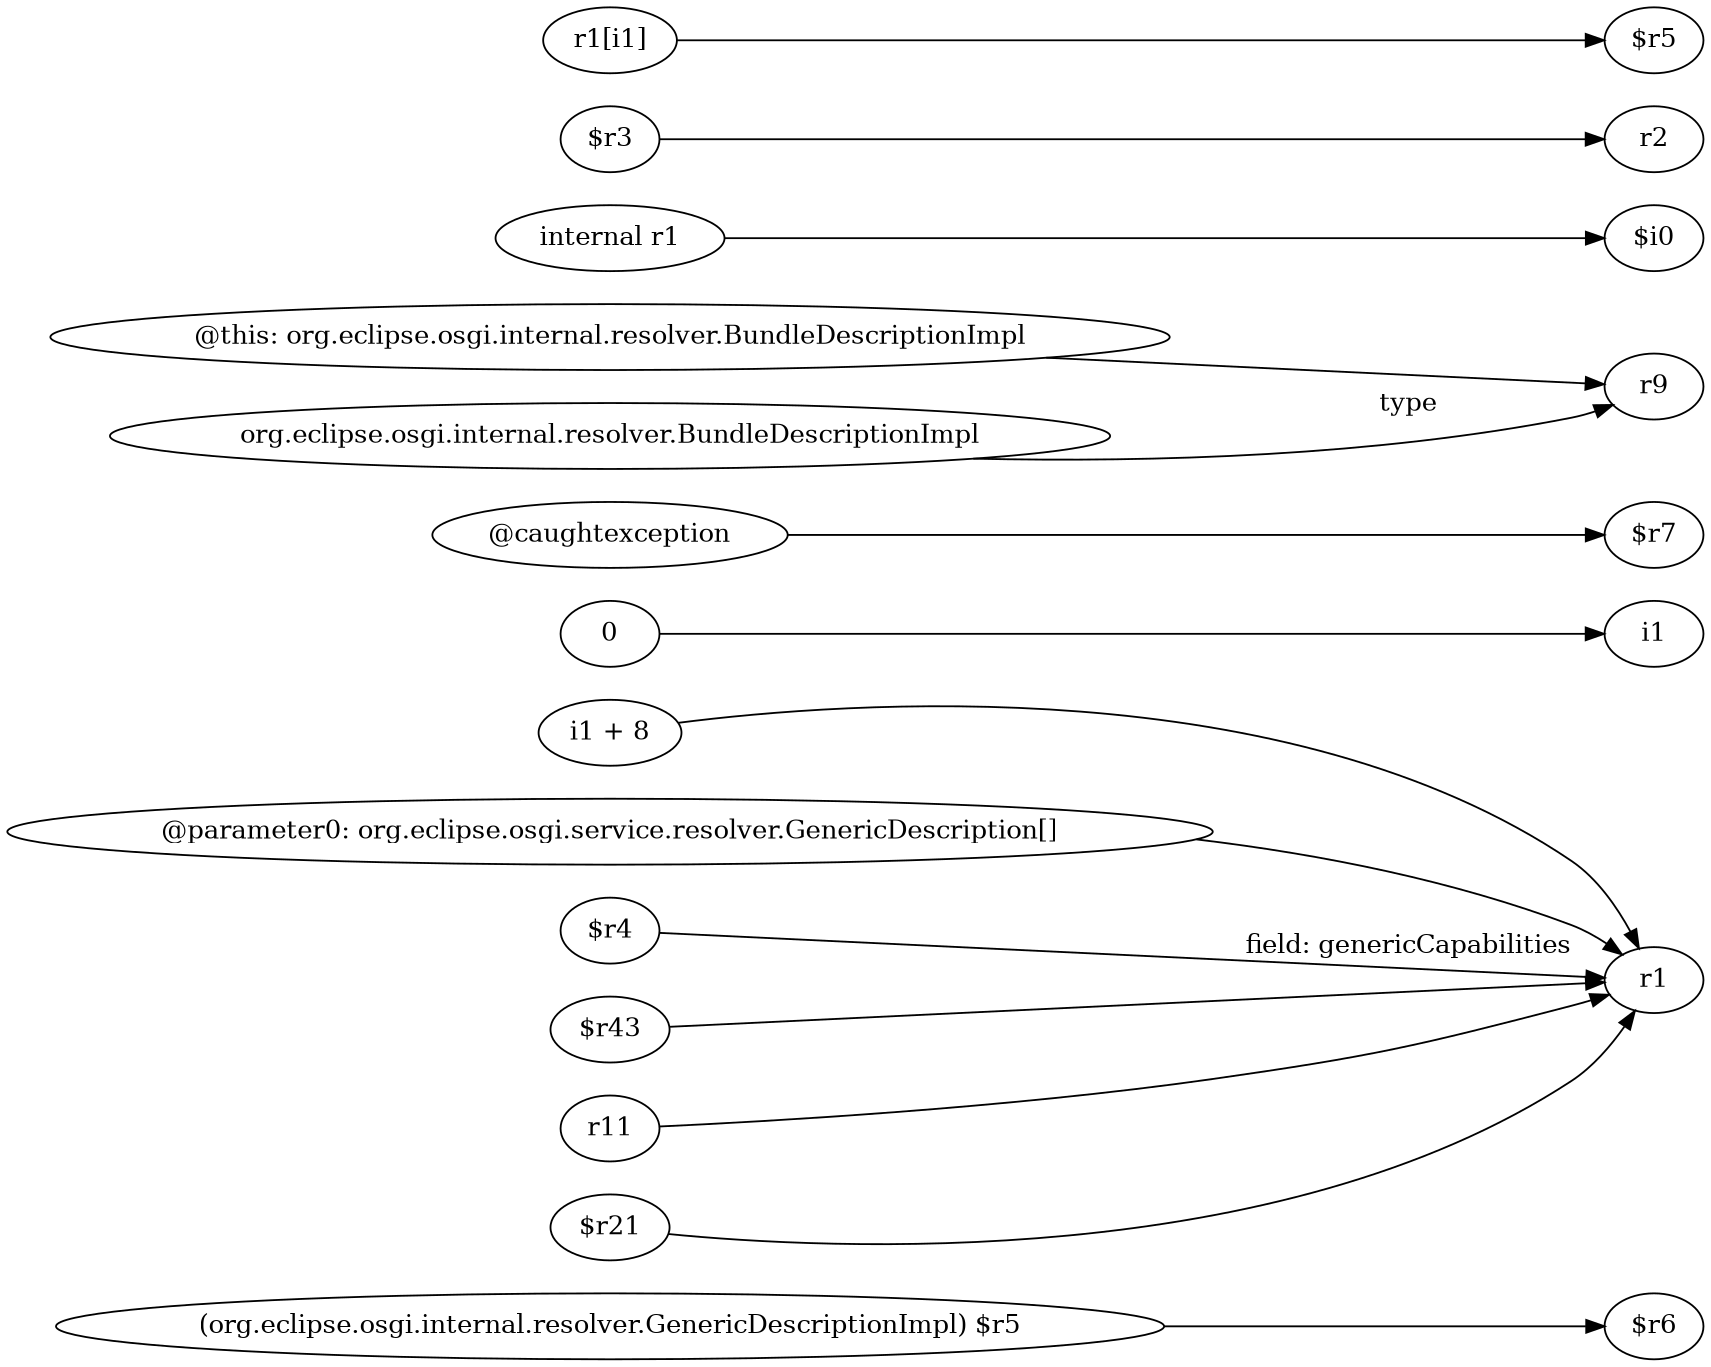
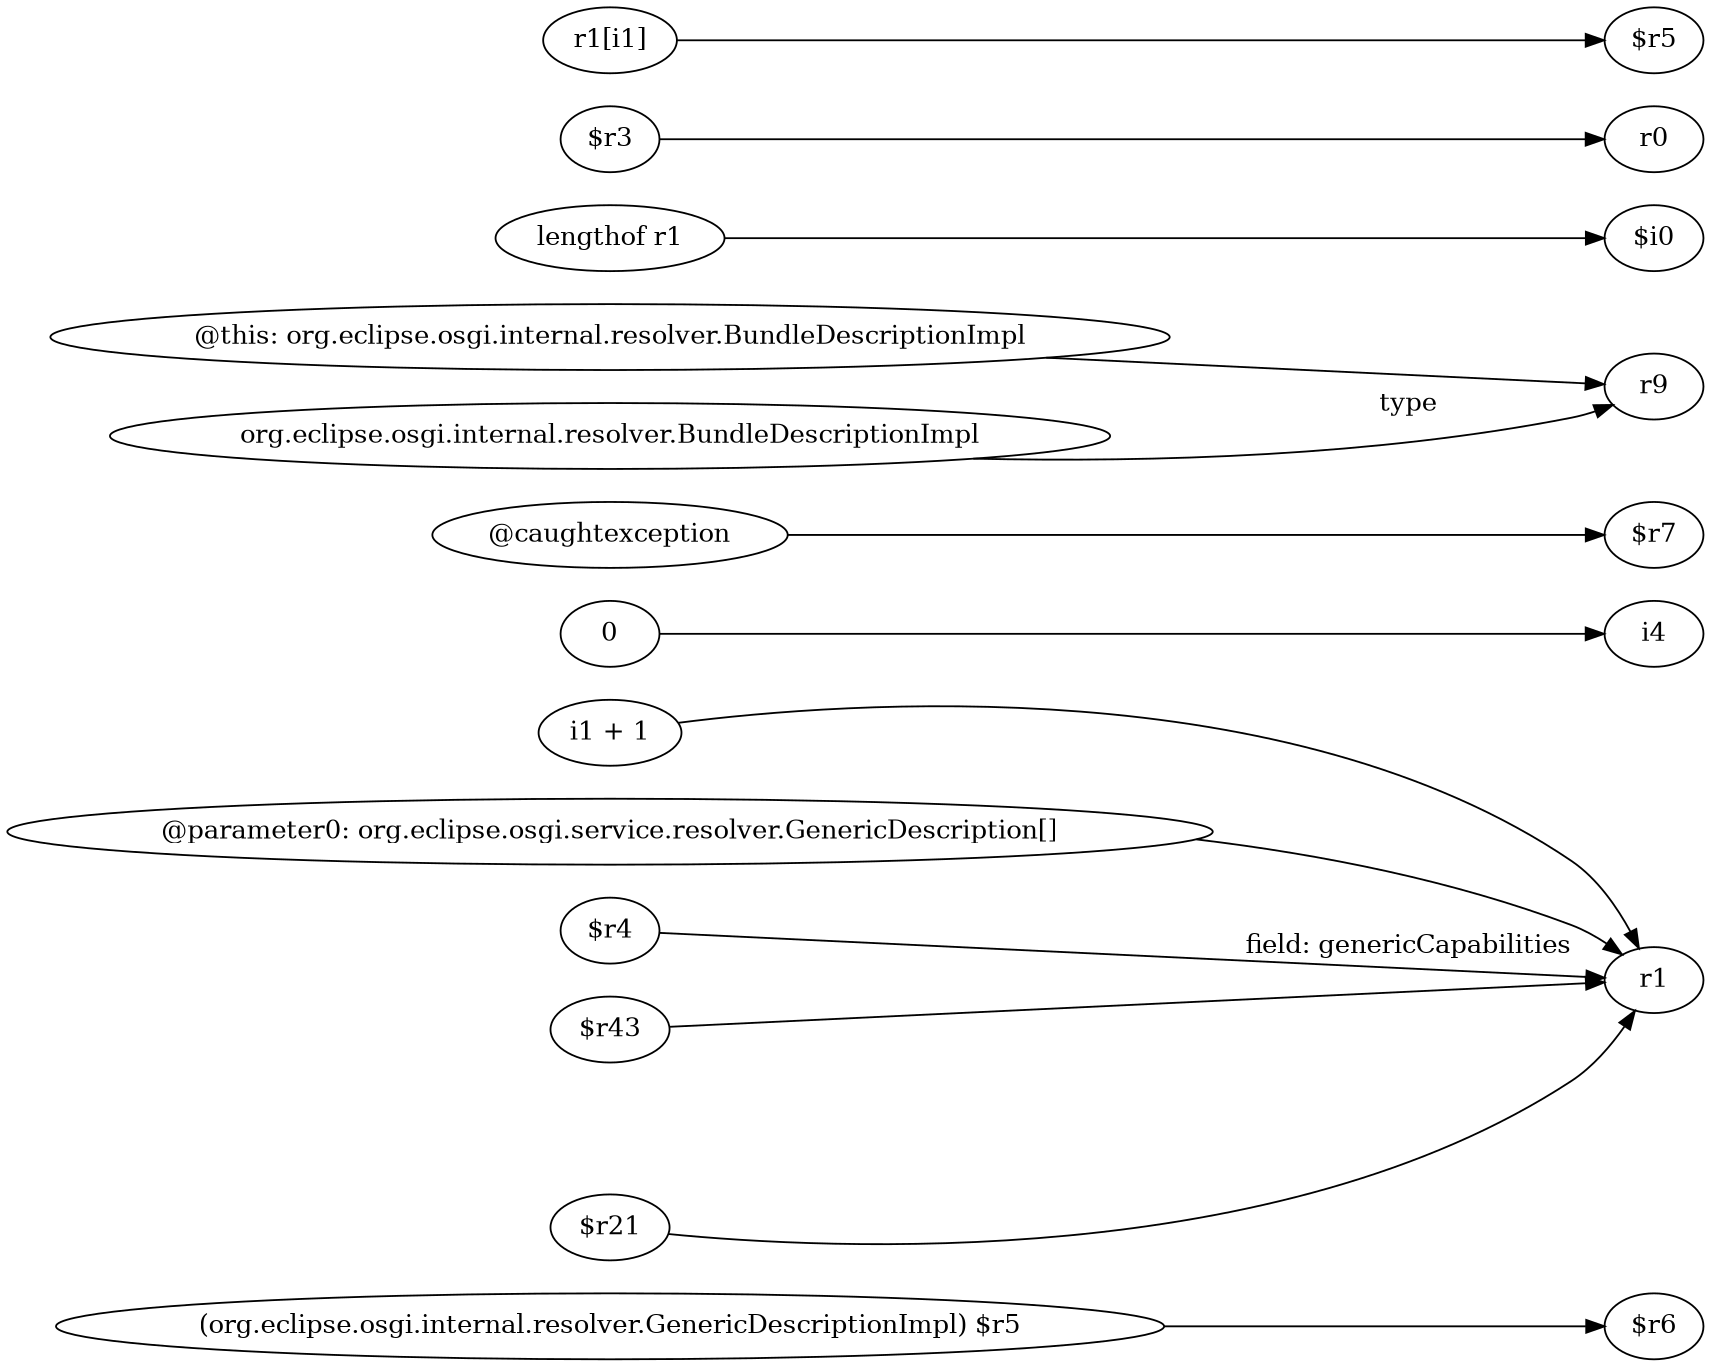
node "r2": label "r2" -> "r0"
node "internal r1": label "internal r1" -> "lengthof r1"
node "i1": label "i1" -> "i4"
node "i1 + 8": label "i1 + 8" -> "i1 + 1"
node "r11": removed
